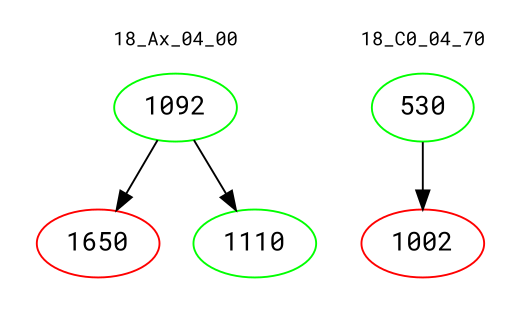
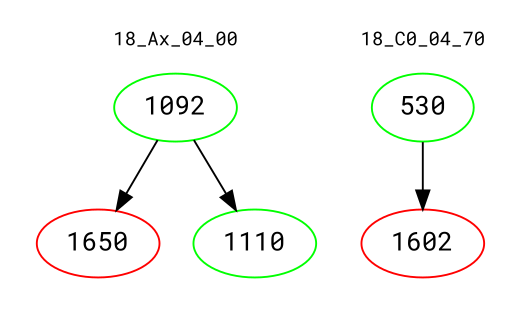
node "1002": label "1002" -> "1602"
